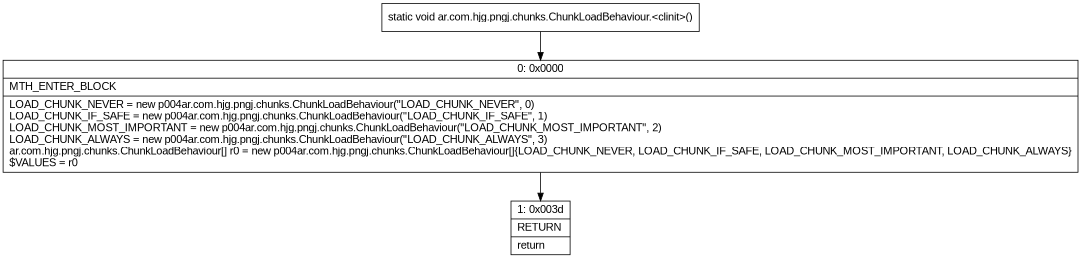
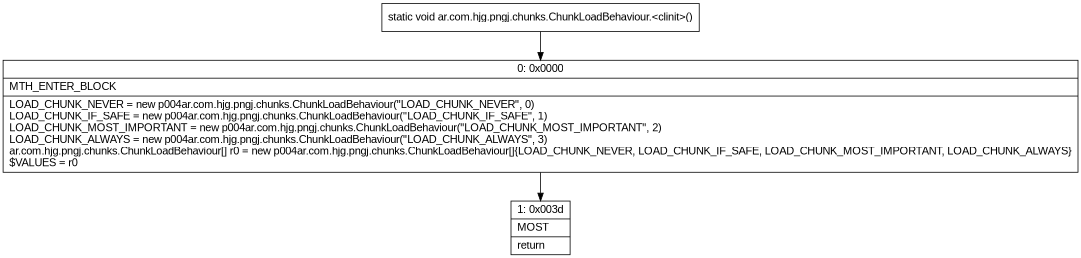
node "1: 0x003d": text "RETURN" -> "MOST"
